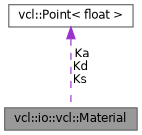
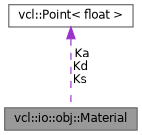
node "vcl::io::vcl::Material": label "vcl::io::vcl::Material" -> "vcl::io::obj::Material"
